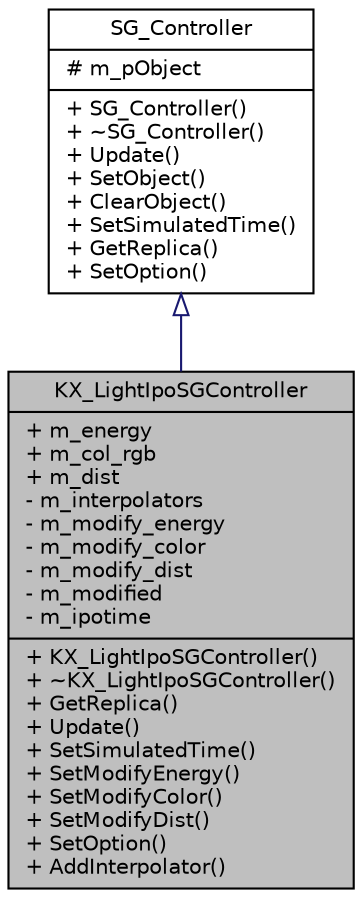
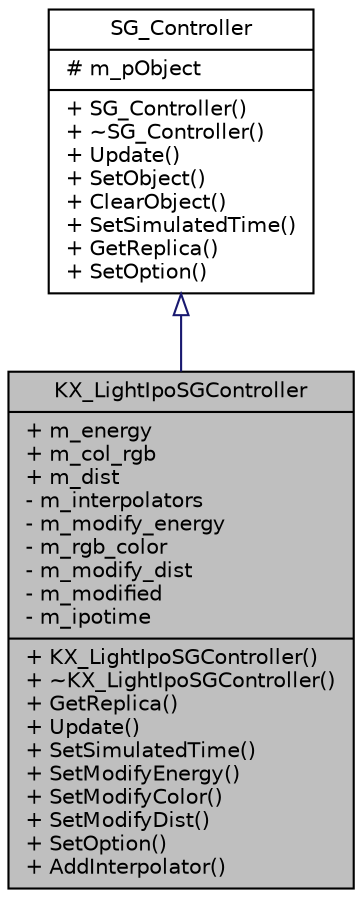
node "KX_LightIpoSGController": text "- m_modify_color" -> "- m_rgb_color"
